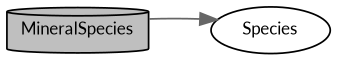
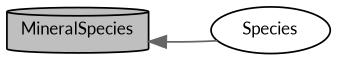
edge "MineralSpecies" -> "Species": reversed
